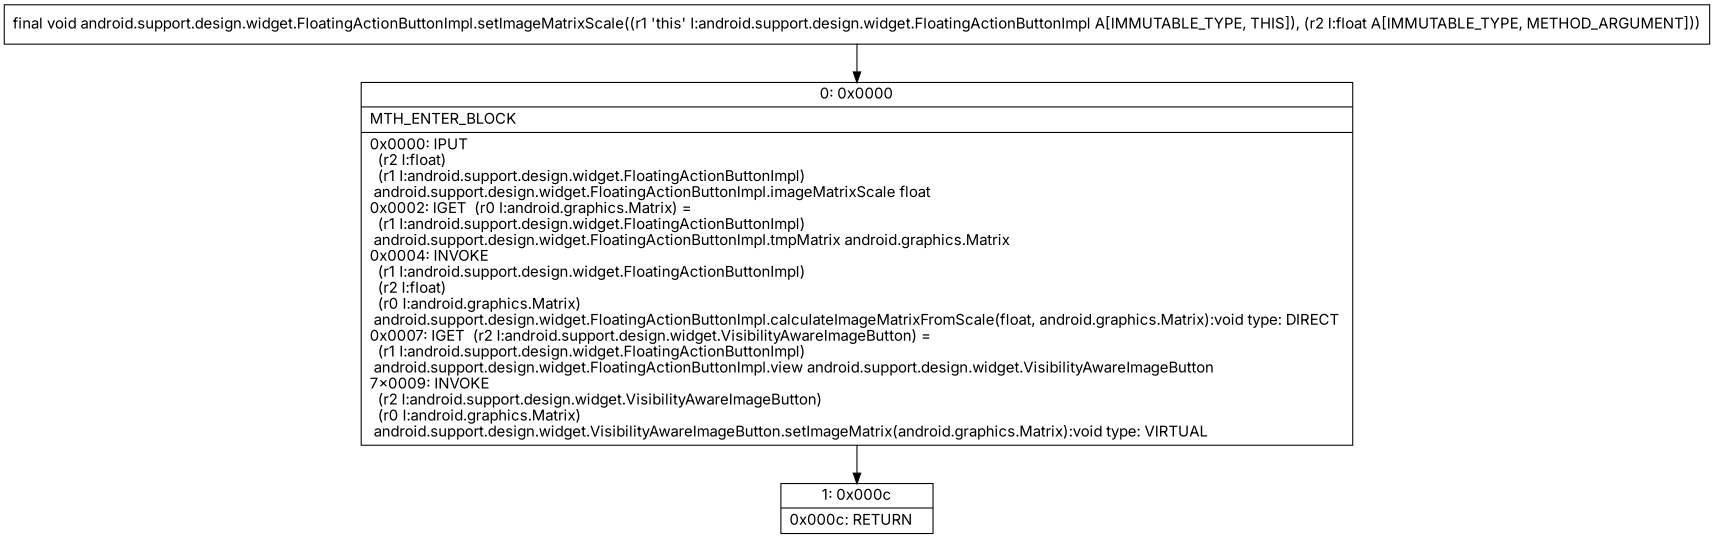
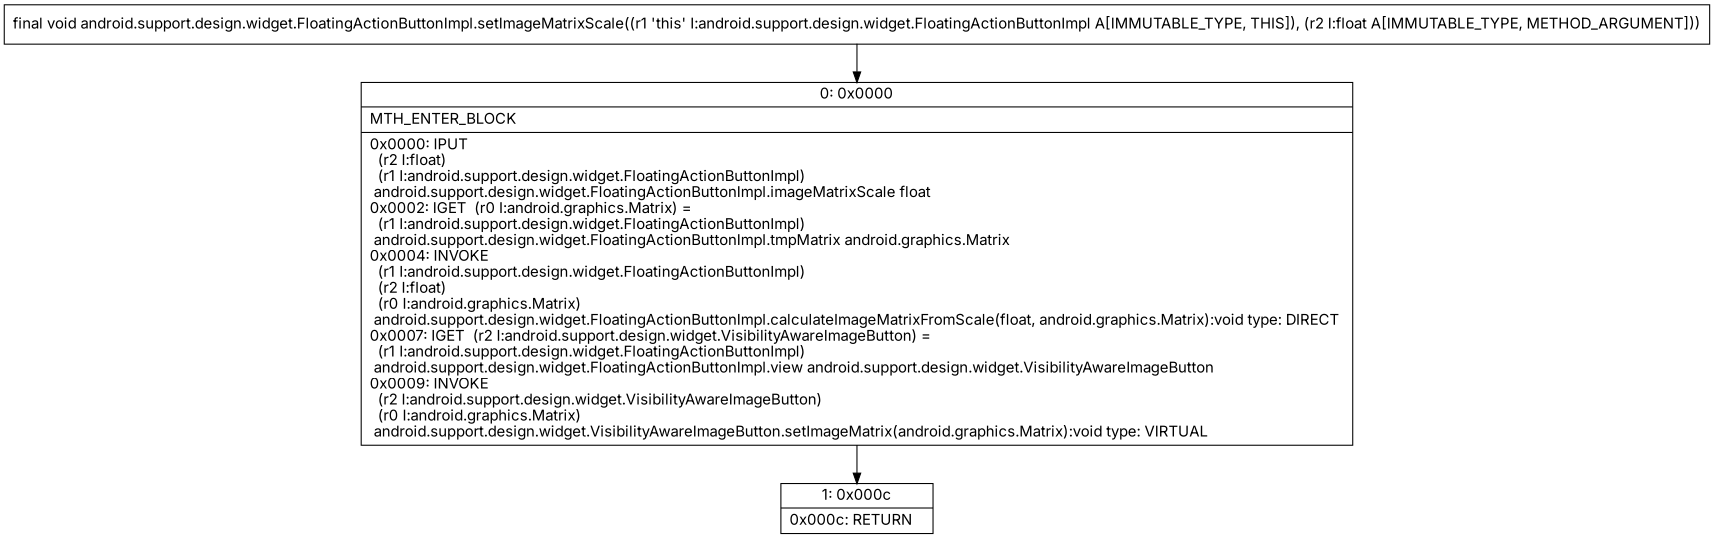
node "0: 0x0000": text "7x0009: INVOKE" -> "0x0009: INVOKE"
